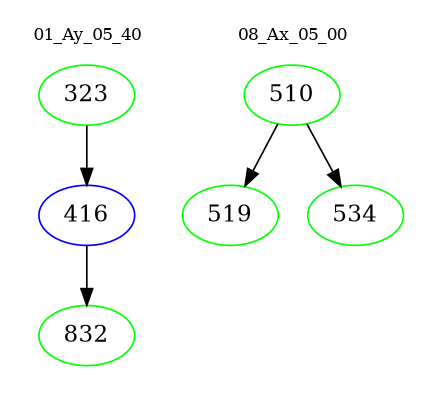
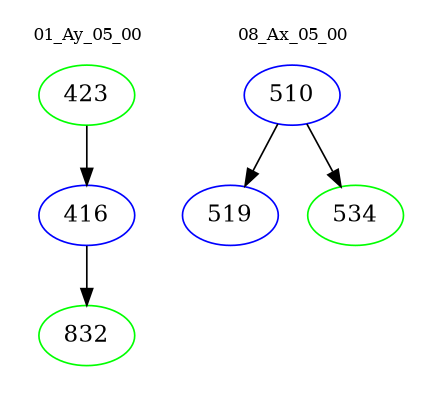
cluster "01_Ay_05_40": label "01_Ay_05_40" -> "01_Ay_05_00"
node "323": label "323" -> "423"
node "510": color green -> blue
node "519": color green -> blue
